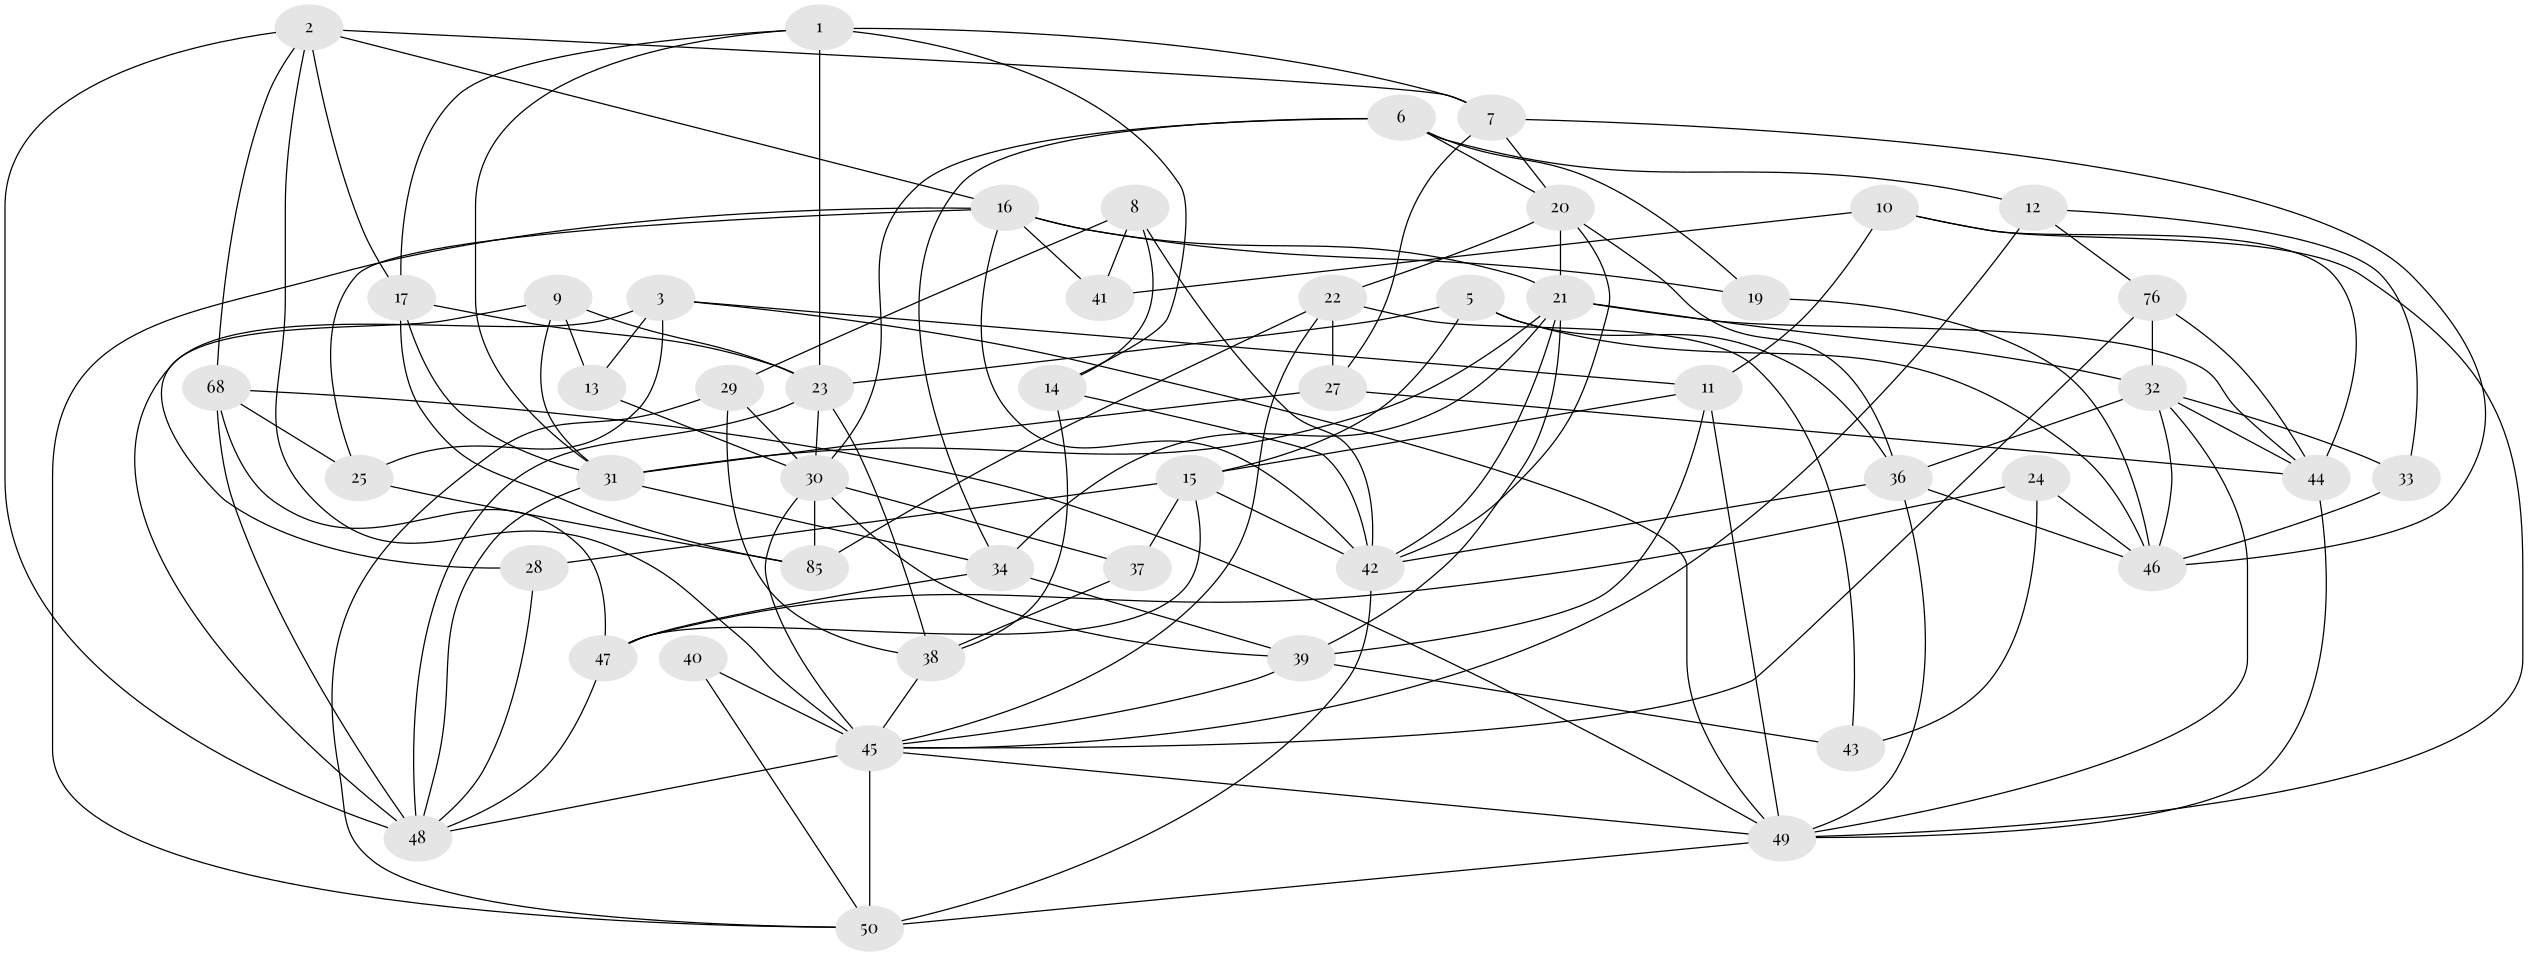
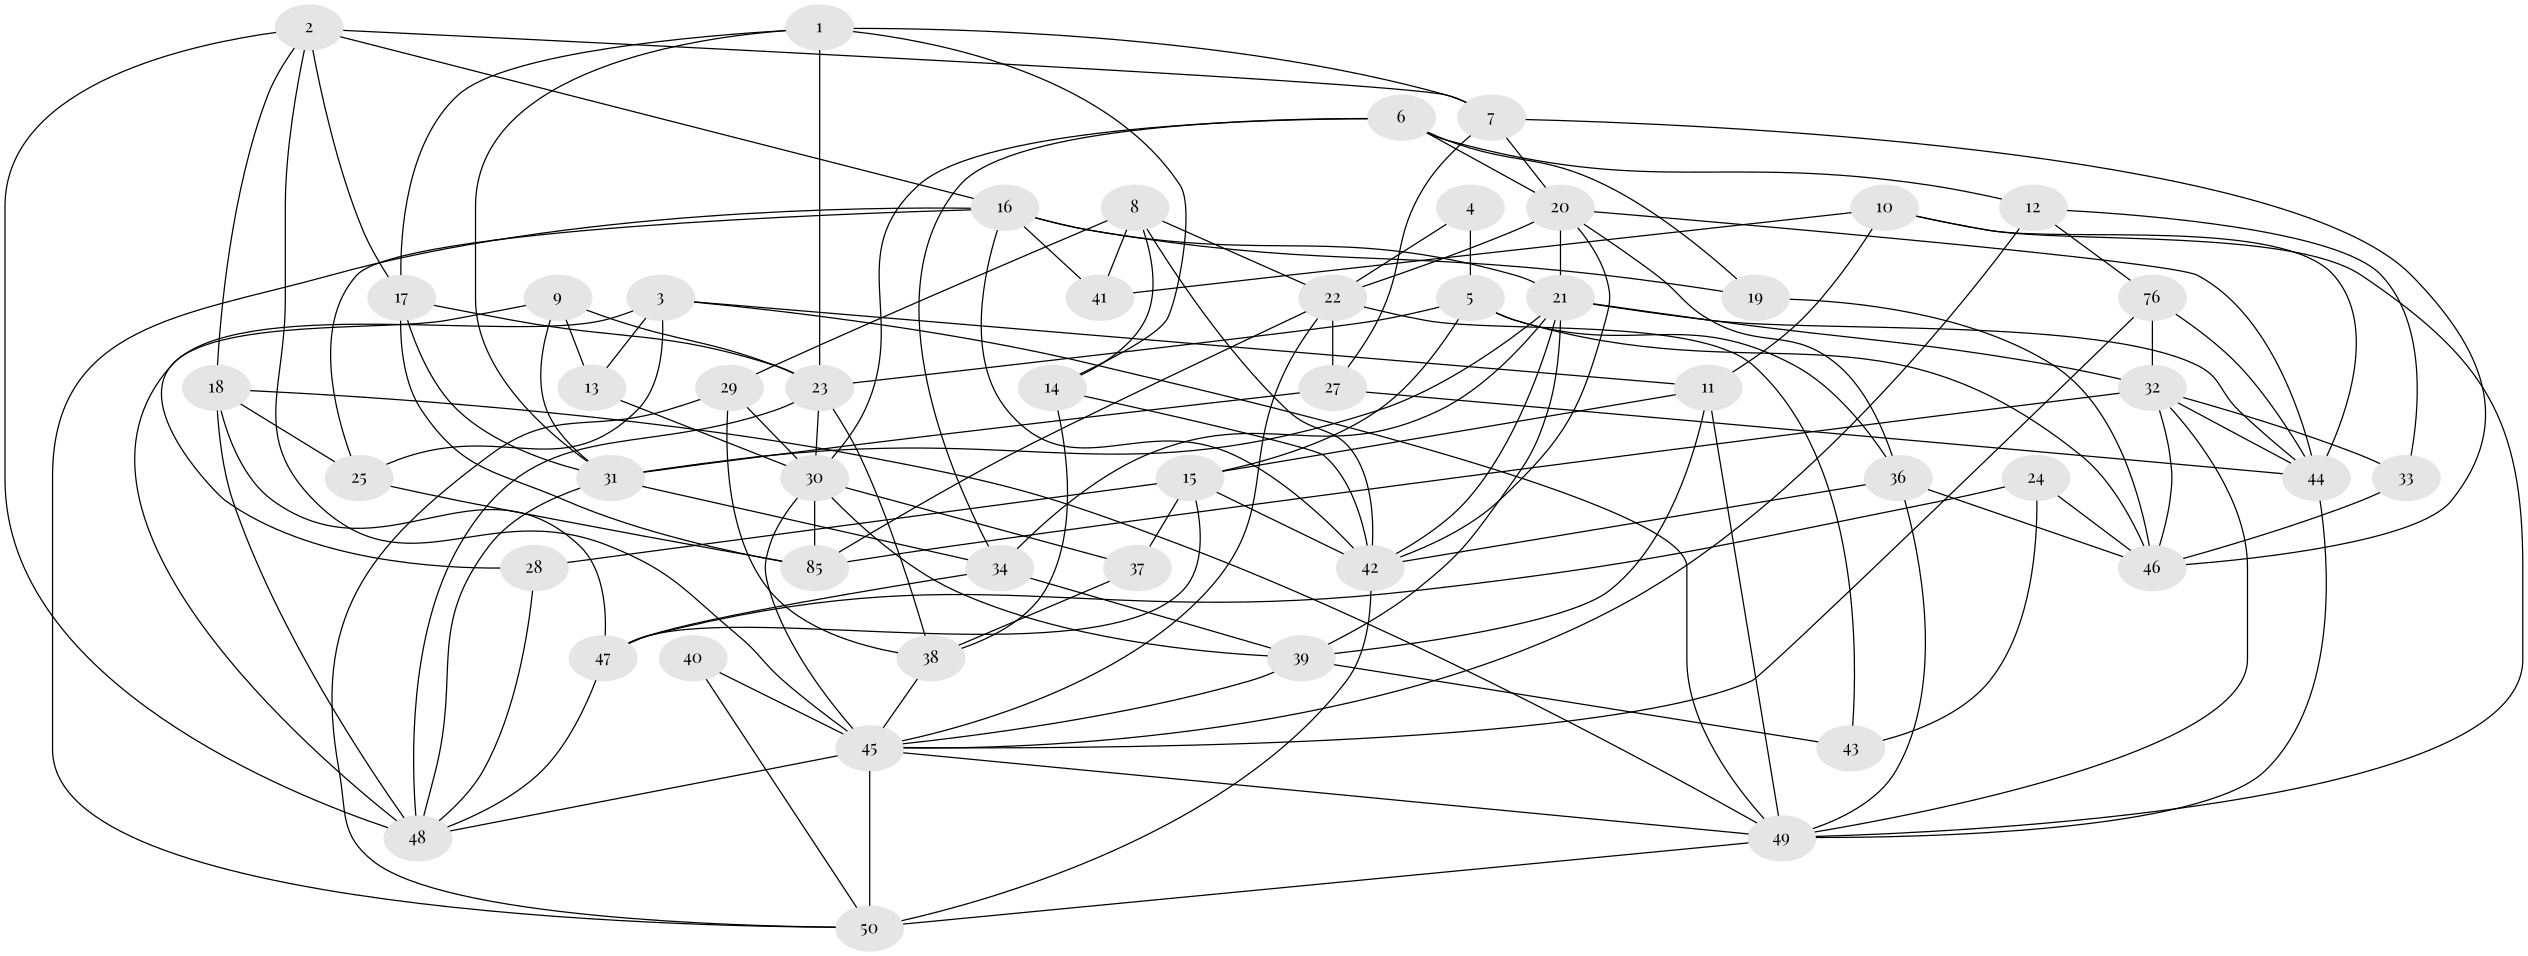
node "4": added
edge "20" -- "44": added
edge "8" -- "22": added
node "68": label "68" -> "18"
edge "32" -- "36": now "32" -- "85"
